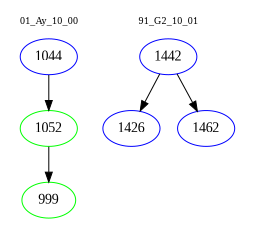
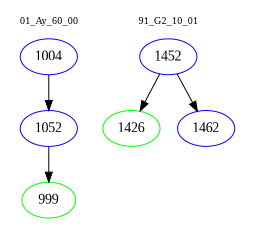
cluster "01_Ay_10_00": label "01_Ay_10_00" -> "01_Ay_60_00"
node "1044": label "1044" -> "1004"
node "1442": label "1442" -> "1452"
node "1052": color green -> blue
node "1426": color blue -> green
